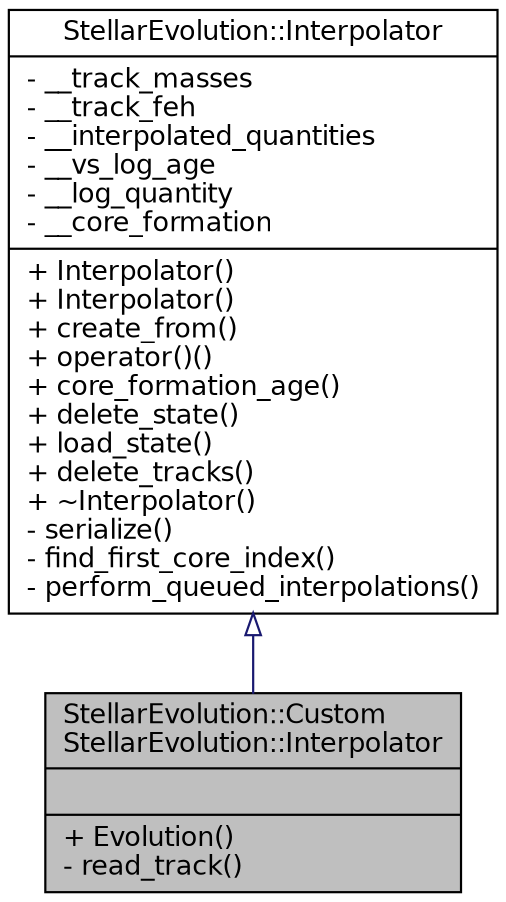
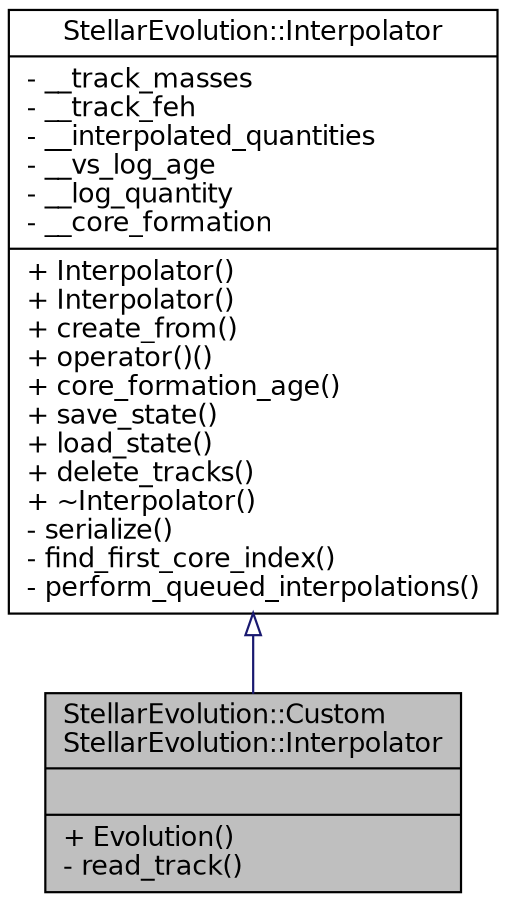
node "StellarEvolution::Interpolator": text "+ delete_state()" -> "+ save_state()"
